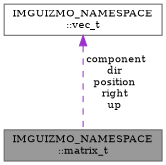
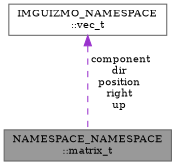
node "IMGUIZMO_NAMESPACE ::matrix_t": label "IMGUIZMO_NAMESPACE ::matrix_t" -> "NAMESPACE_NAMESPACE ::matrix_t"
